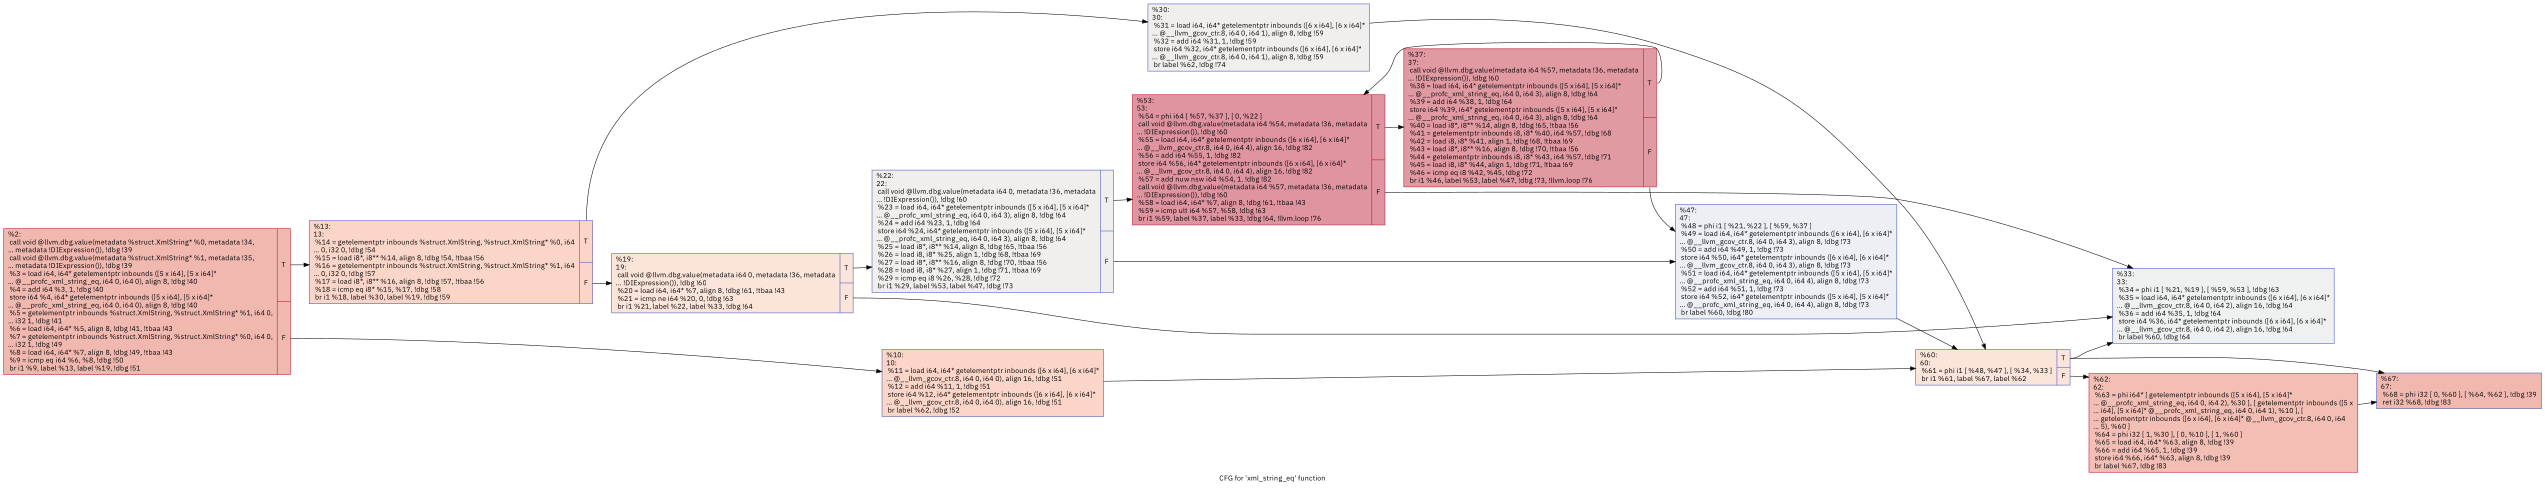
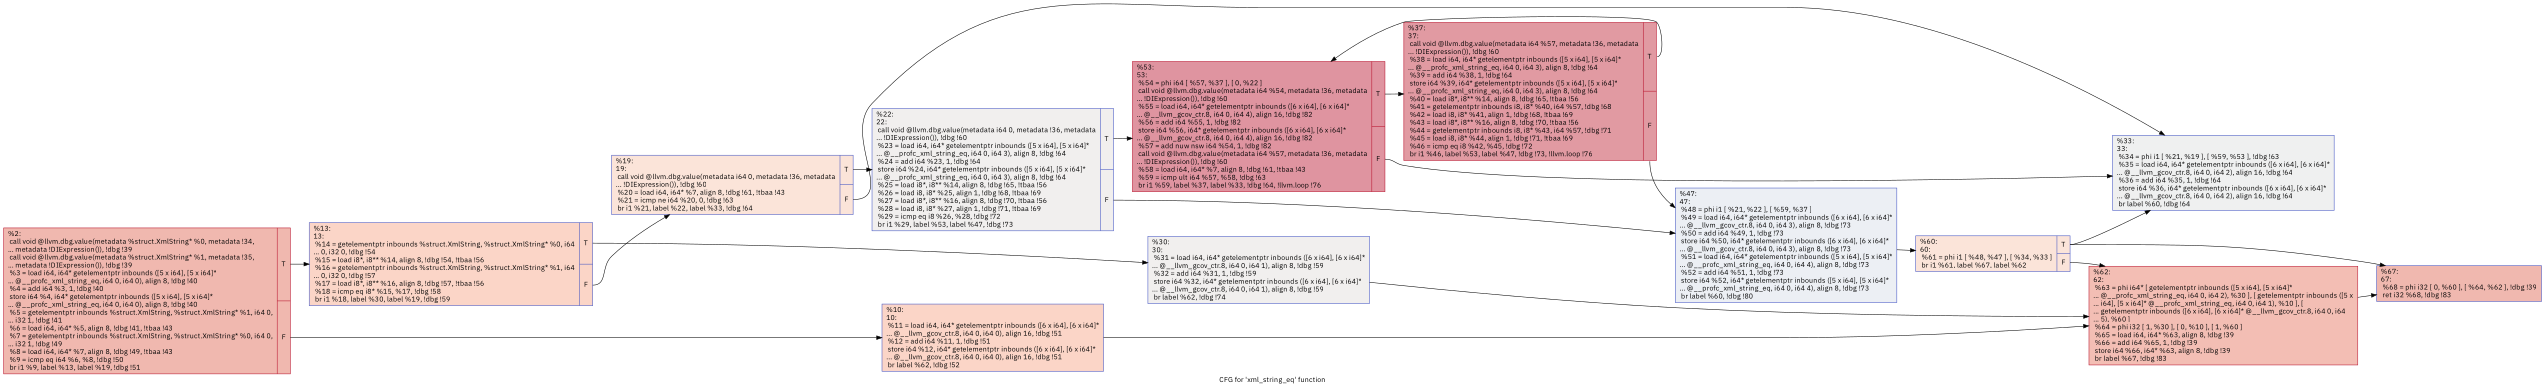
edge "%30:" -> "%60:": now "%30:" -> "%62:"
edge "%10:" -> "%60:": now "%10:" -> "%62:"
